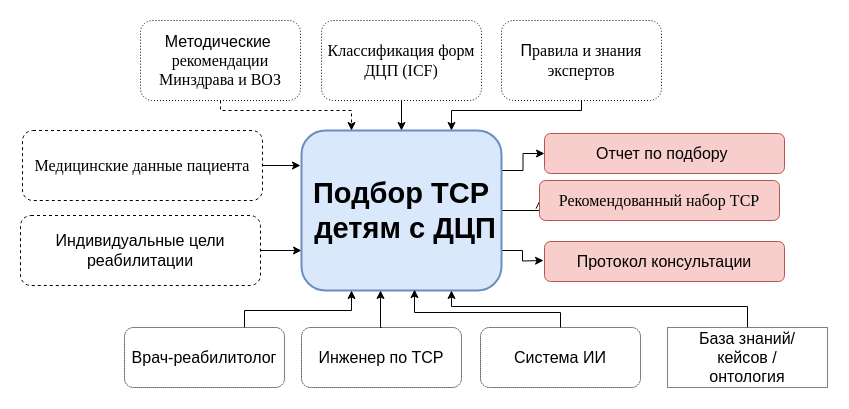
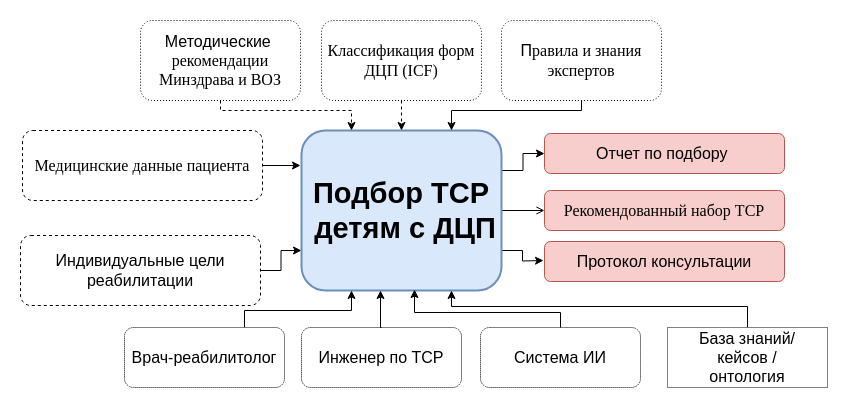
edge "Классификация форм ДЦП (ICF)" -> "Подбор ТСР детям с ДЦП": style solid -> dashed
node "Рекомендованный набор ТСР": moved (660, 201) -> (665, 211)
node "Индивидуальные цели реабилитации": moved (141, 251) -> (141, 271)
